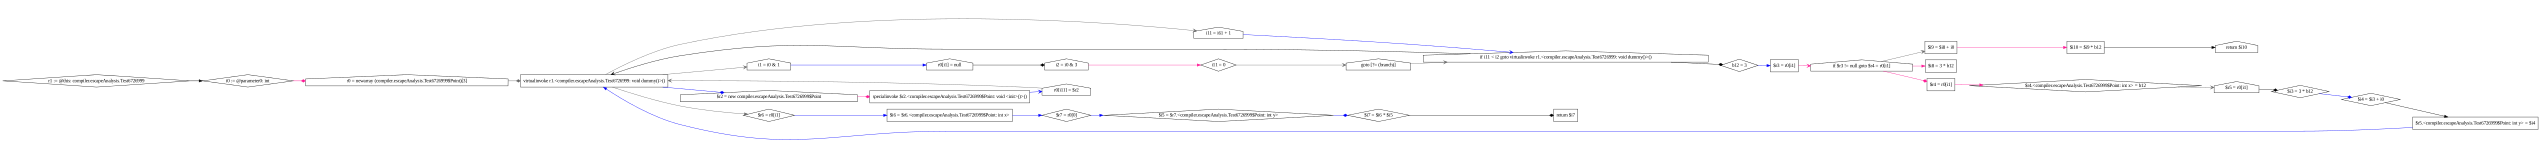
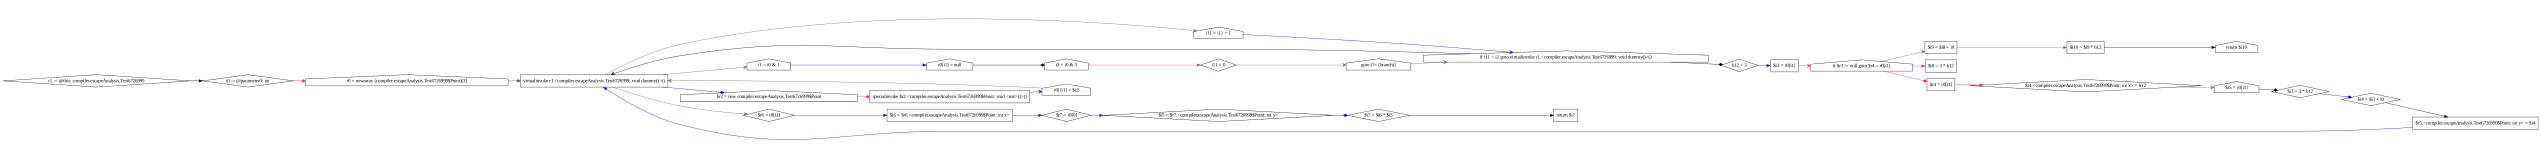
node "i11 = i61 + 1": label "i11 = i61 + 1" -> "i11 = i11 + 1"
edge "$i7 = $i6 * $i5" -> "return $i7": arrowhead diamond -> normal
